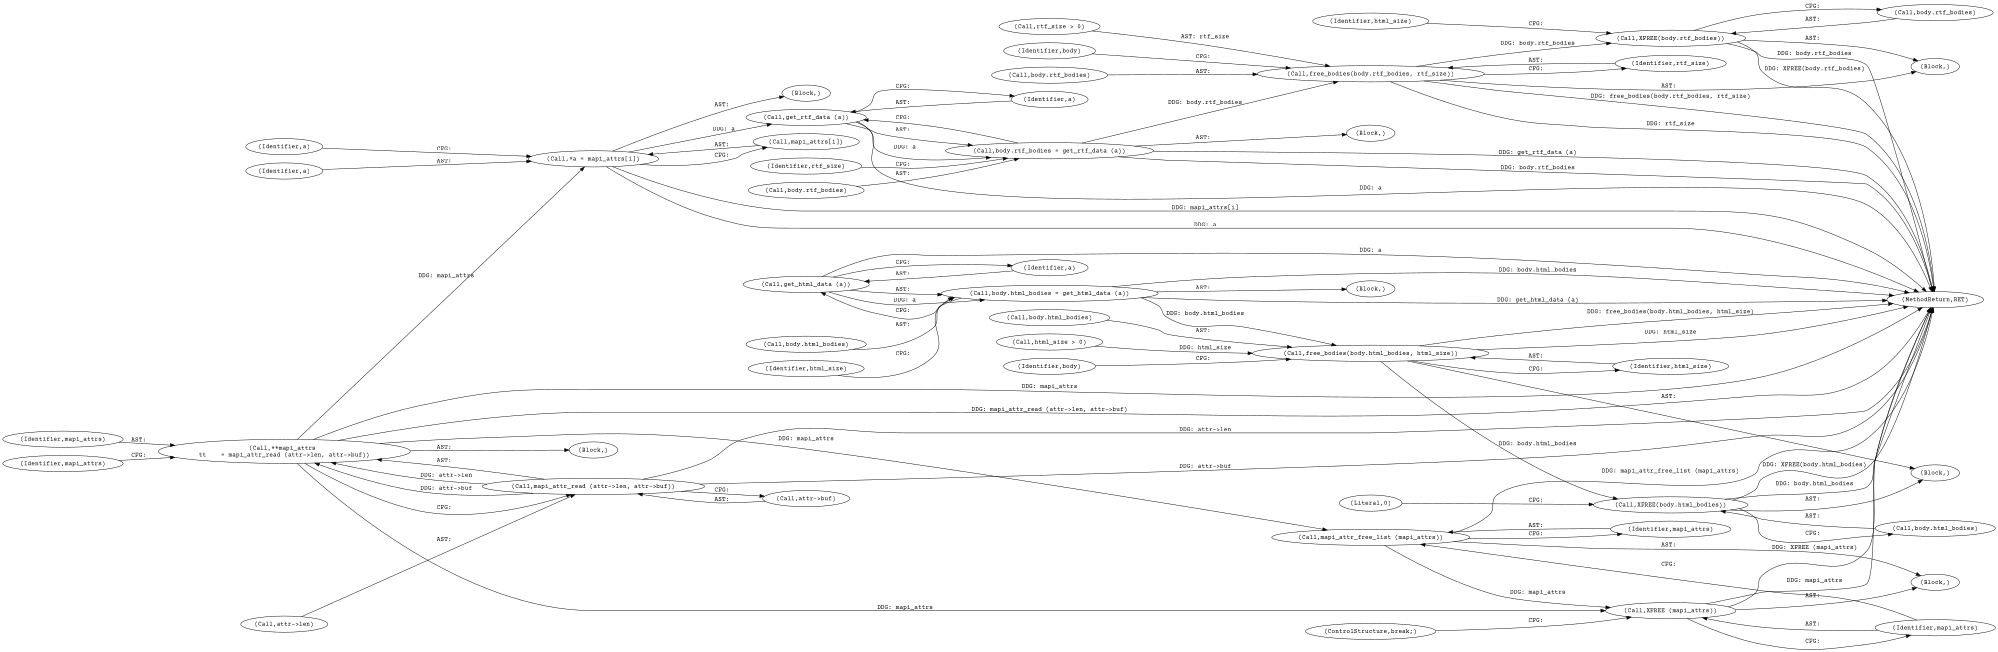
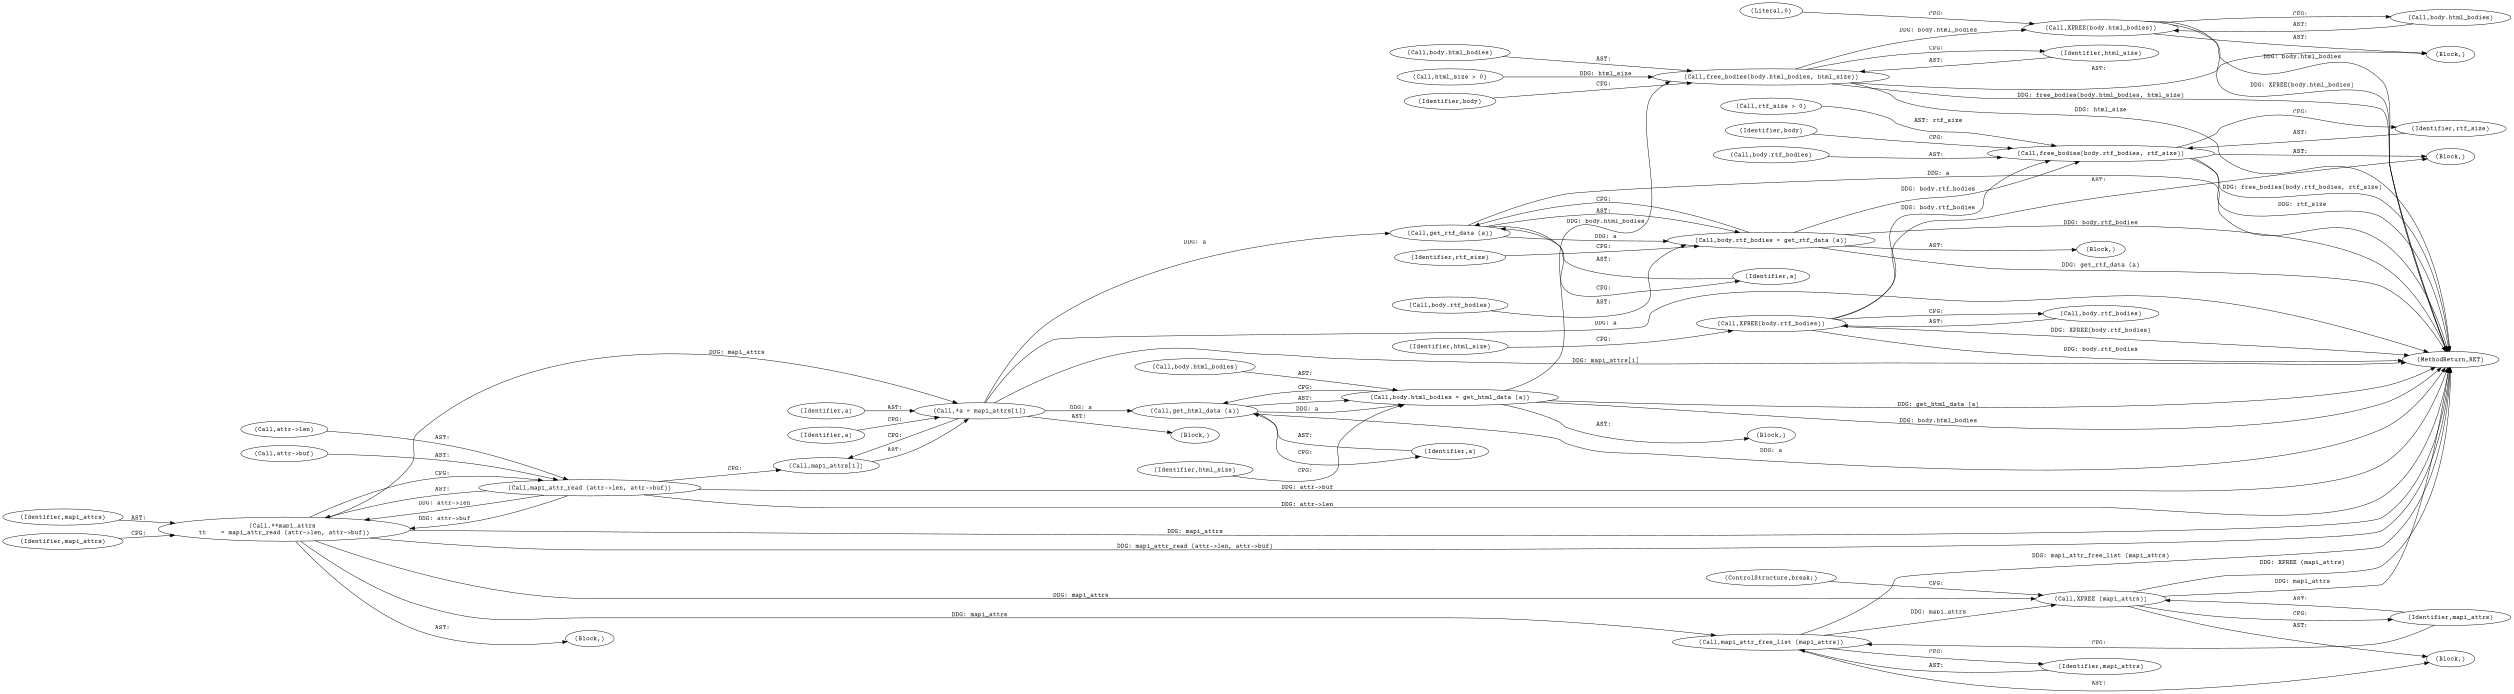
edge "(Call,free_bodies(body.rtf_bodies, rtf_size))" -> "(Call,XFREE(body.rtf_bodies))": reversed
edge "(Call,*a = mapi_attrs[i])" -> "(Call,get_html_data (a))": added, label "DDG: a"
edge "(Call,mapi_attr_read (attr->len, attr->buf))" -> "(Call,attr->buf)": now "(Call,mapi_attr_read (attr->len, attr->buf))" -> "(Call,mapi_attrs[i])"
